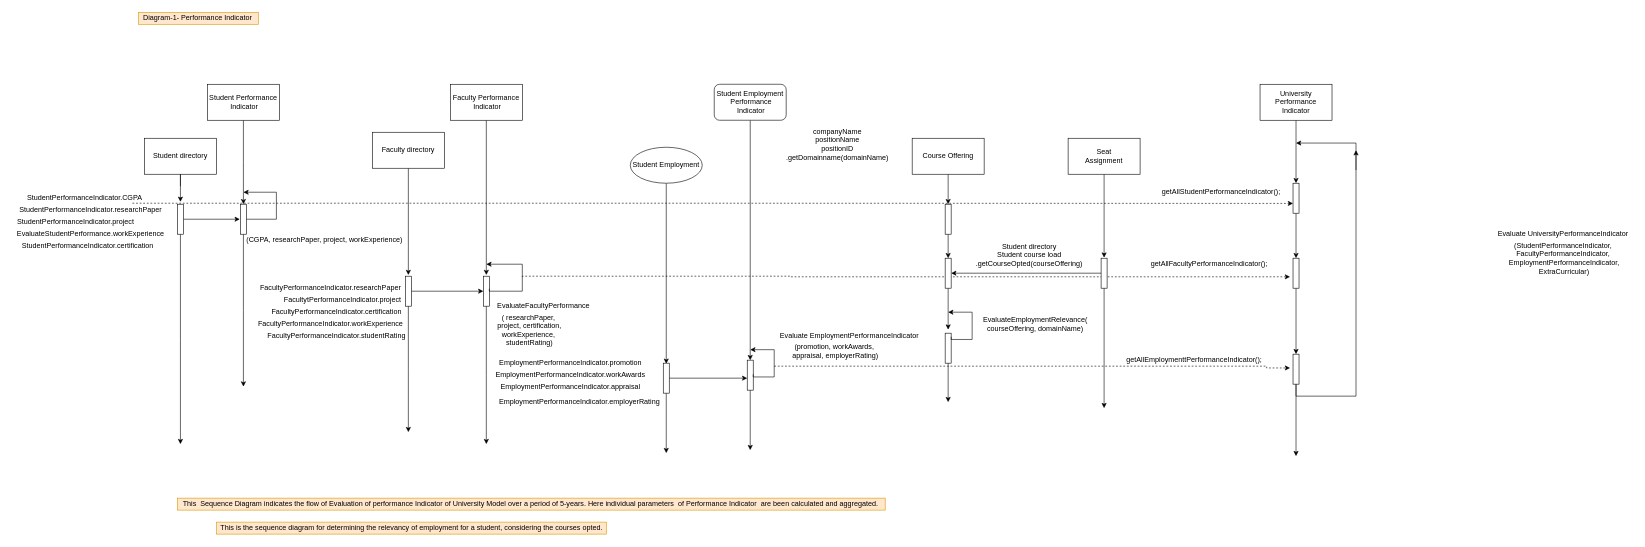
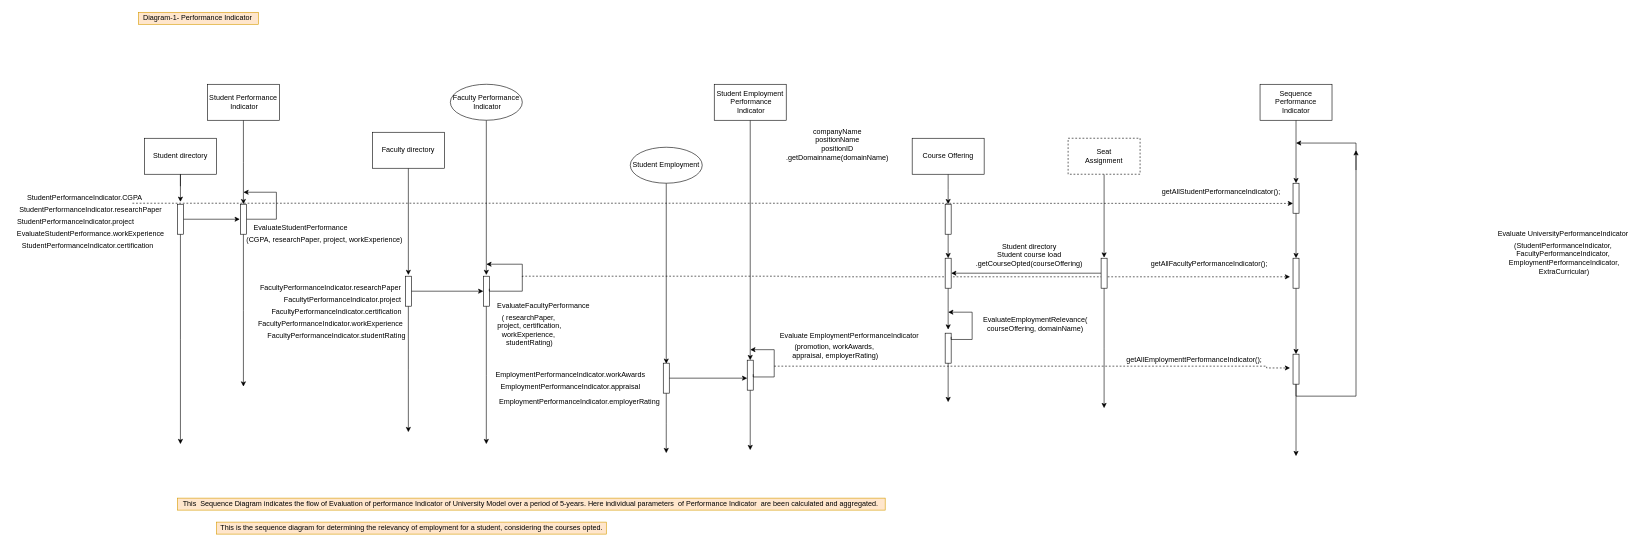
node "Faculty Performance Indicator": shape rectangle -> ellipse
node "Student Employment Performance Indicator": shape rounded rectangle -> rectangle
node "University PerformanceIndicator": label "University PerformanceIndicator" -> "Sequence PerformanceIndicator"
node "Seat Assignment": style solid -> dashed
node "EvaluateStudentPerformance": added
node "EmploymentPerformanceIndicator.promotion": removed
